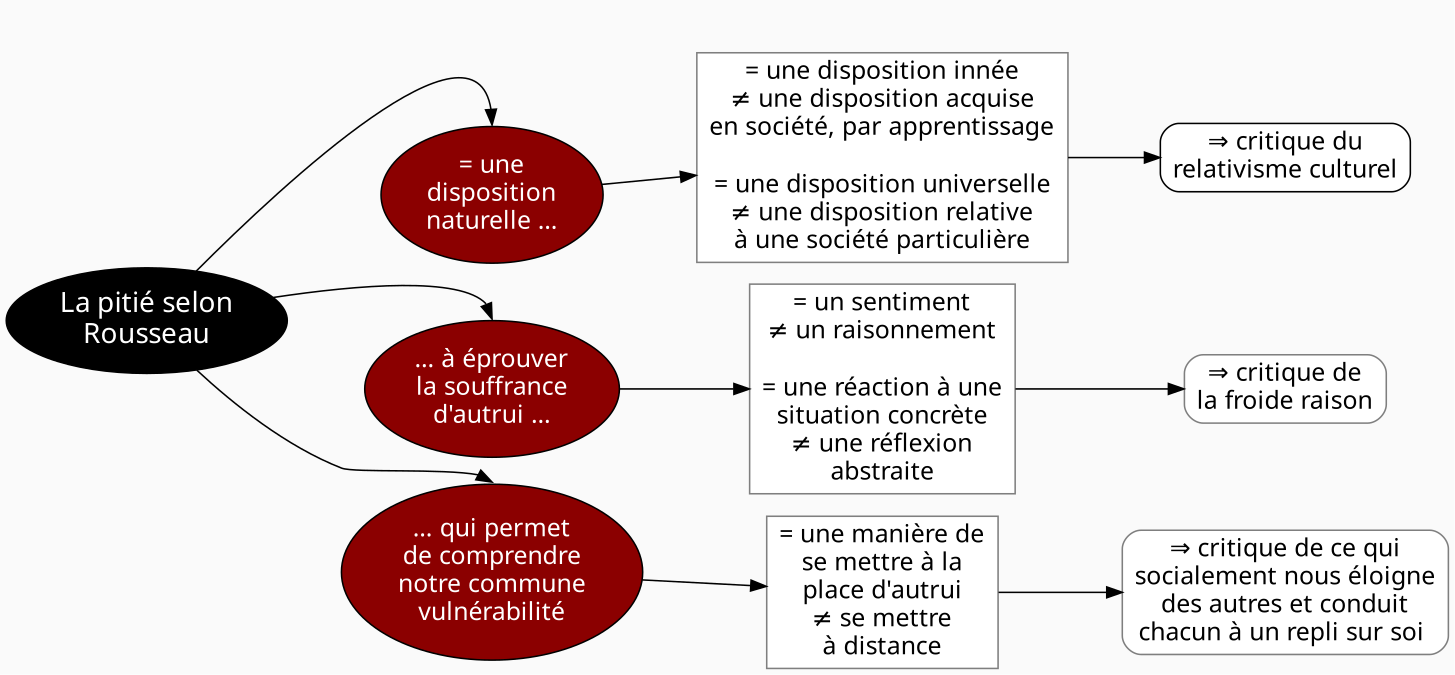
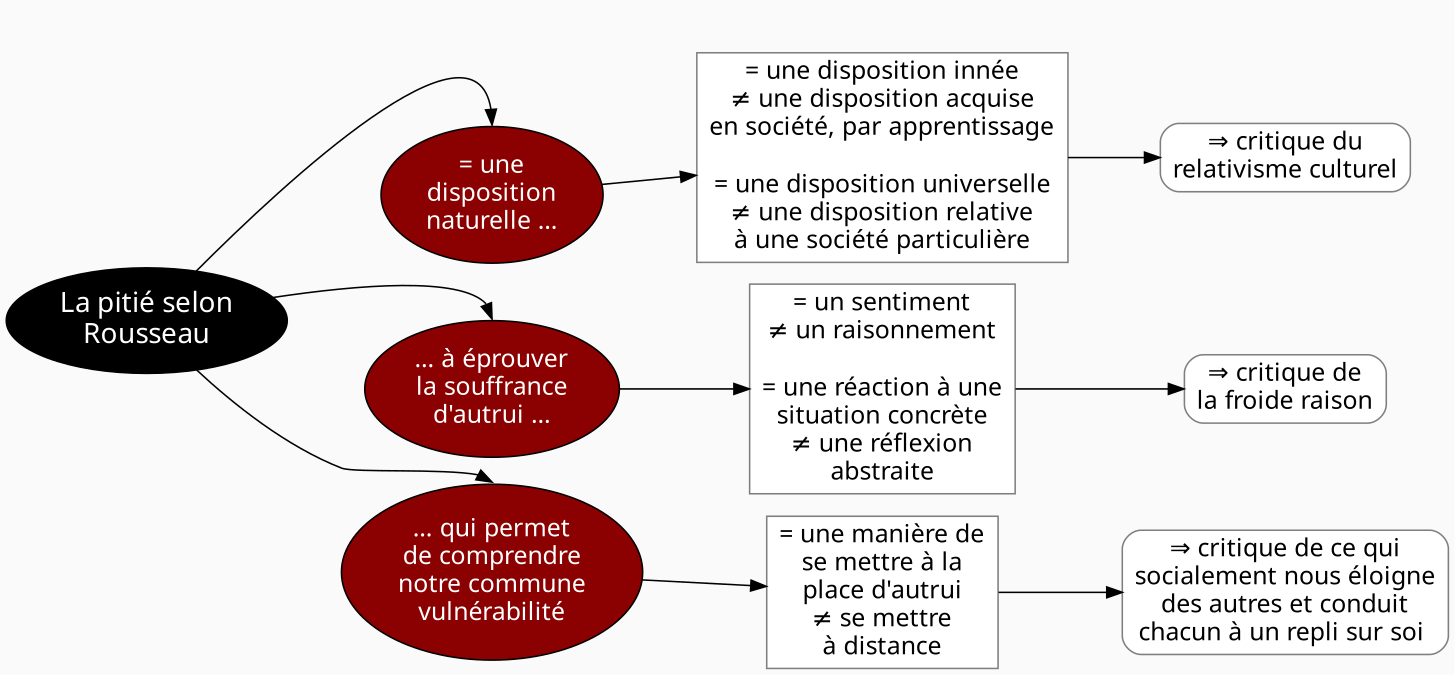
node "⇒ critique du relativisme culturel": color black -> grey50
